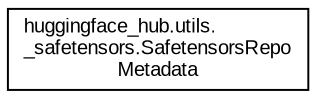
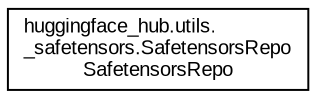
node "huggingface_hub.utils. _safetensors.SafetensorsRepo Metadata": label "huggingface_hub.utils. _safetensors.SafetensorsRepo Metadata" -> "huggingface_hub.utils. _safetensors.SafetensorsRepo SafetensorsRepo"
